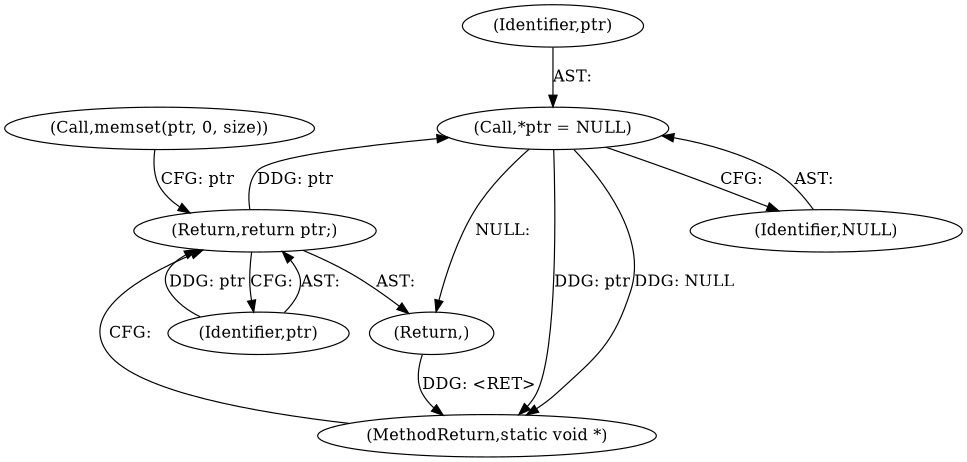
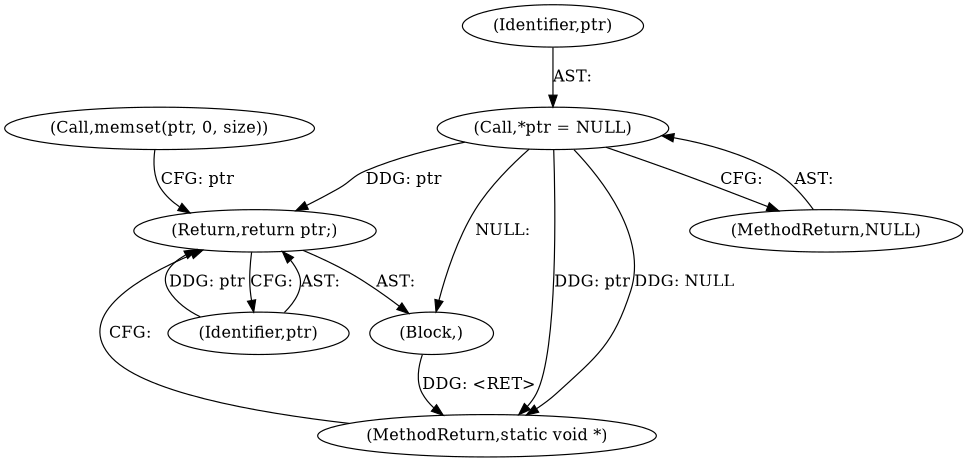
edge "(Return,return ptr;)" -> "(Call,*ptr = NULL)": reversed
node "(Identifier,NULL)": label "(Identifier,NULL)" -> "(MethodReturn,NULL)"
node "(Return,)": label "(Return,)" -> "(Block,)"
